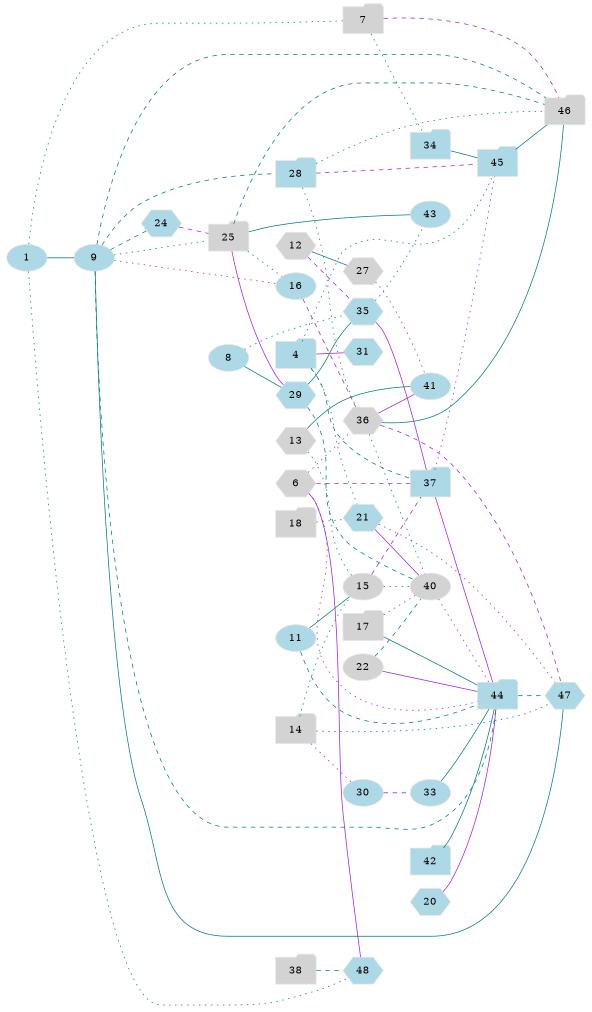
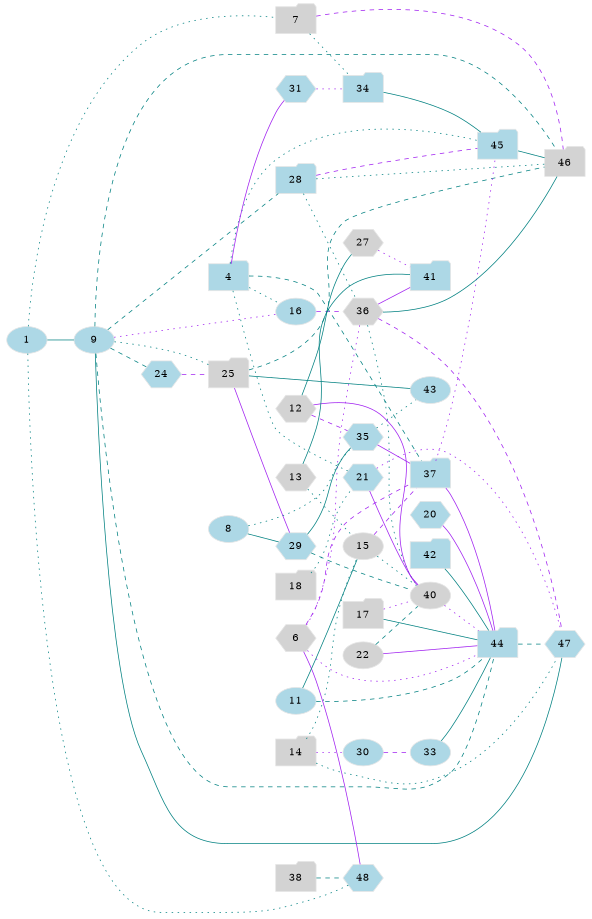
edge "31" -- "34": added
edge "25" -- "16": now "4" -- "16"
node "41": shape ellipse -> folder
edge "12" -- "40": added
